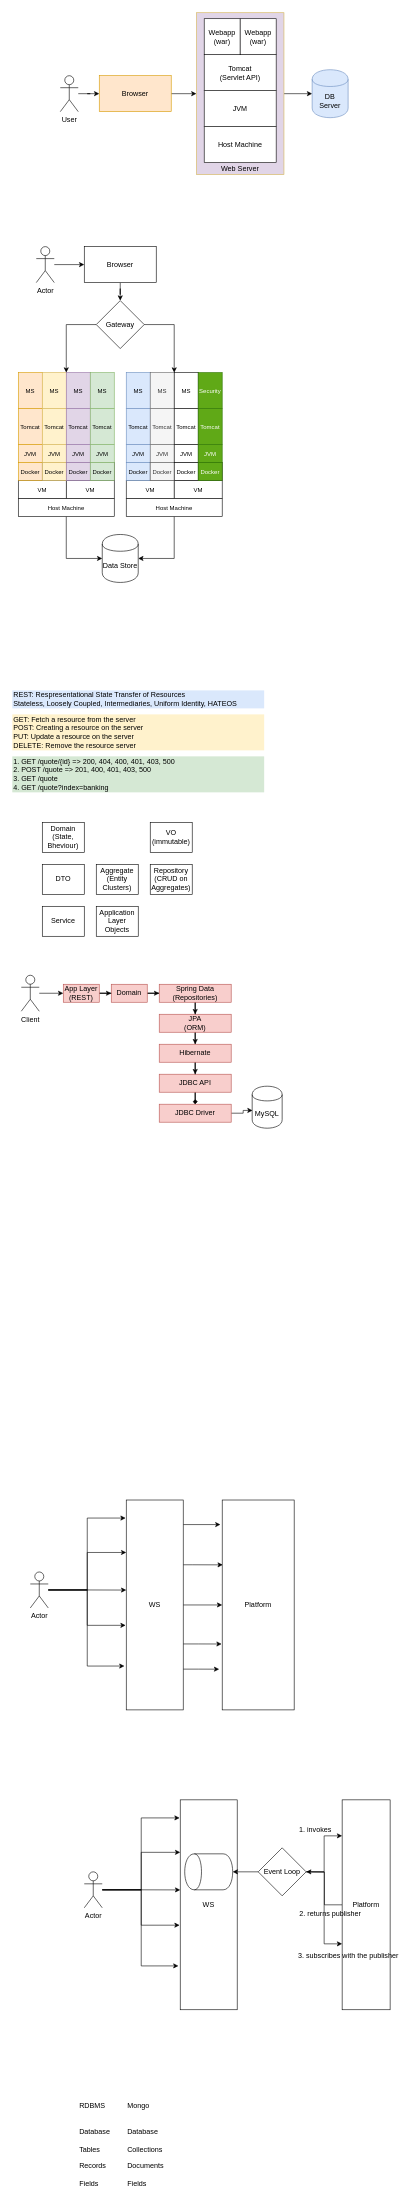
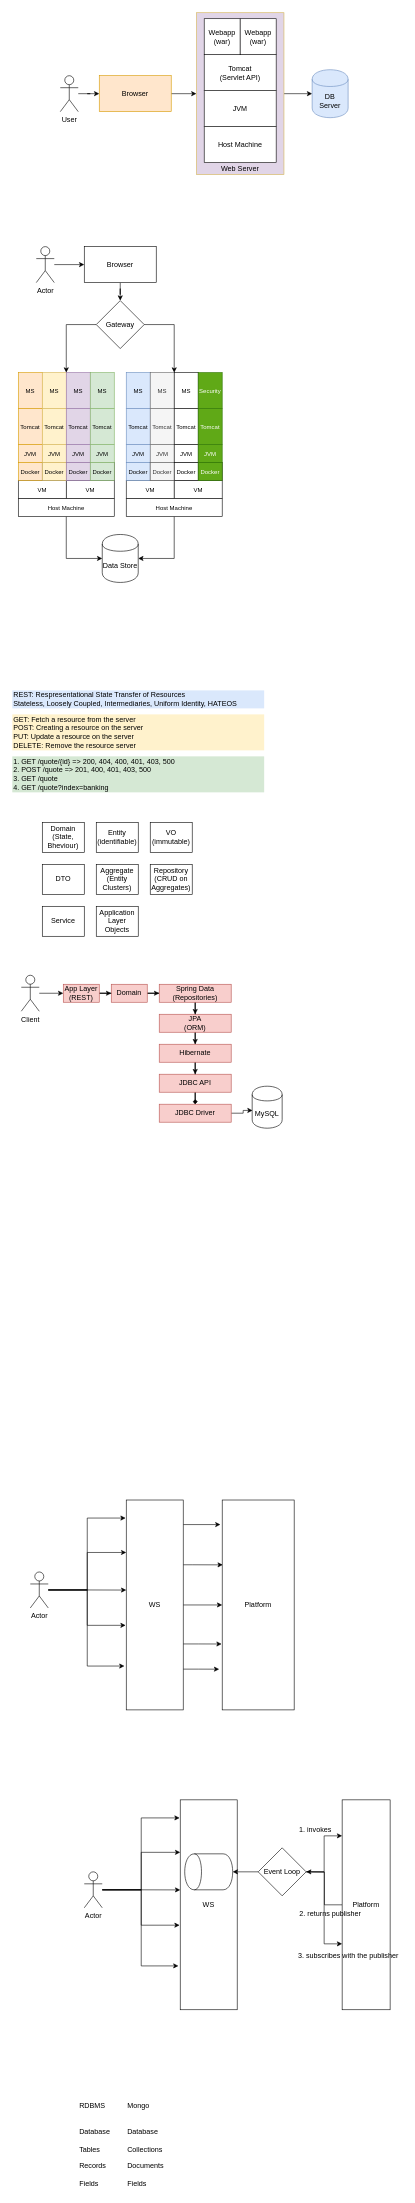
node "Entity (identifiable)": added
